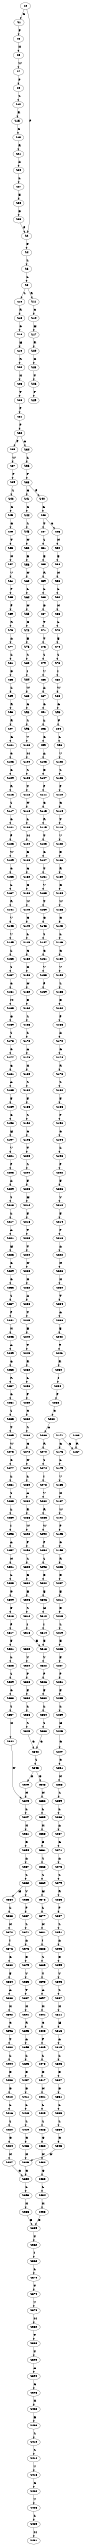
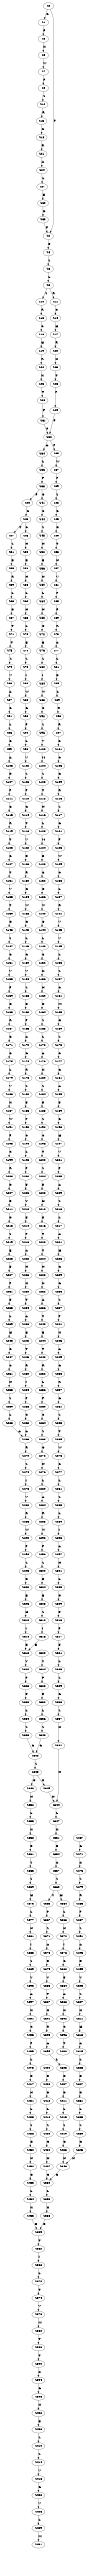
edge "S29" -> "S32": added, label "P"
edge "S159" -> "S163": added, label "Q"
edge "S171" -> "S167": reversed
edge "S263" -> "S267": now "S263" -> "S266"
edge "S400" -> "S404": removed, label "L"
